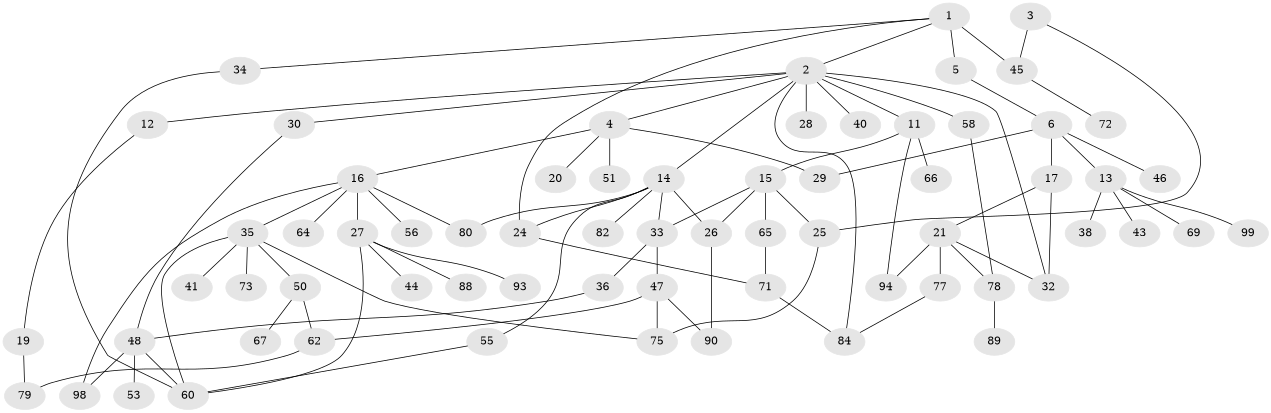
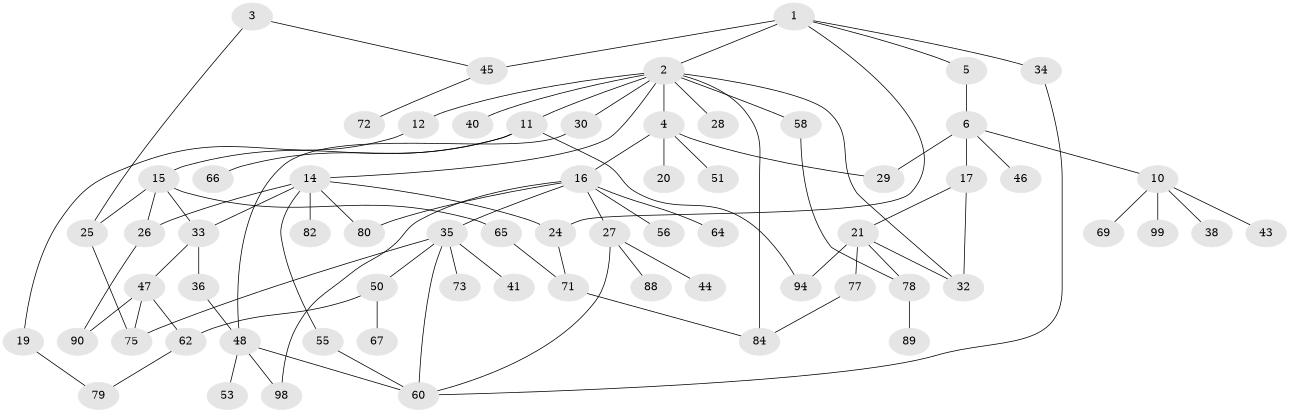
node "13": label "13" -> "10"
node "93": removed
